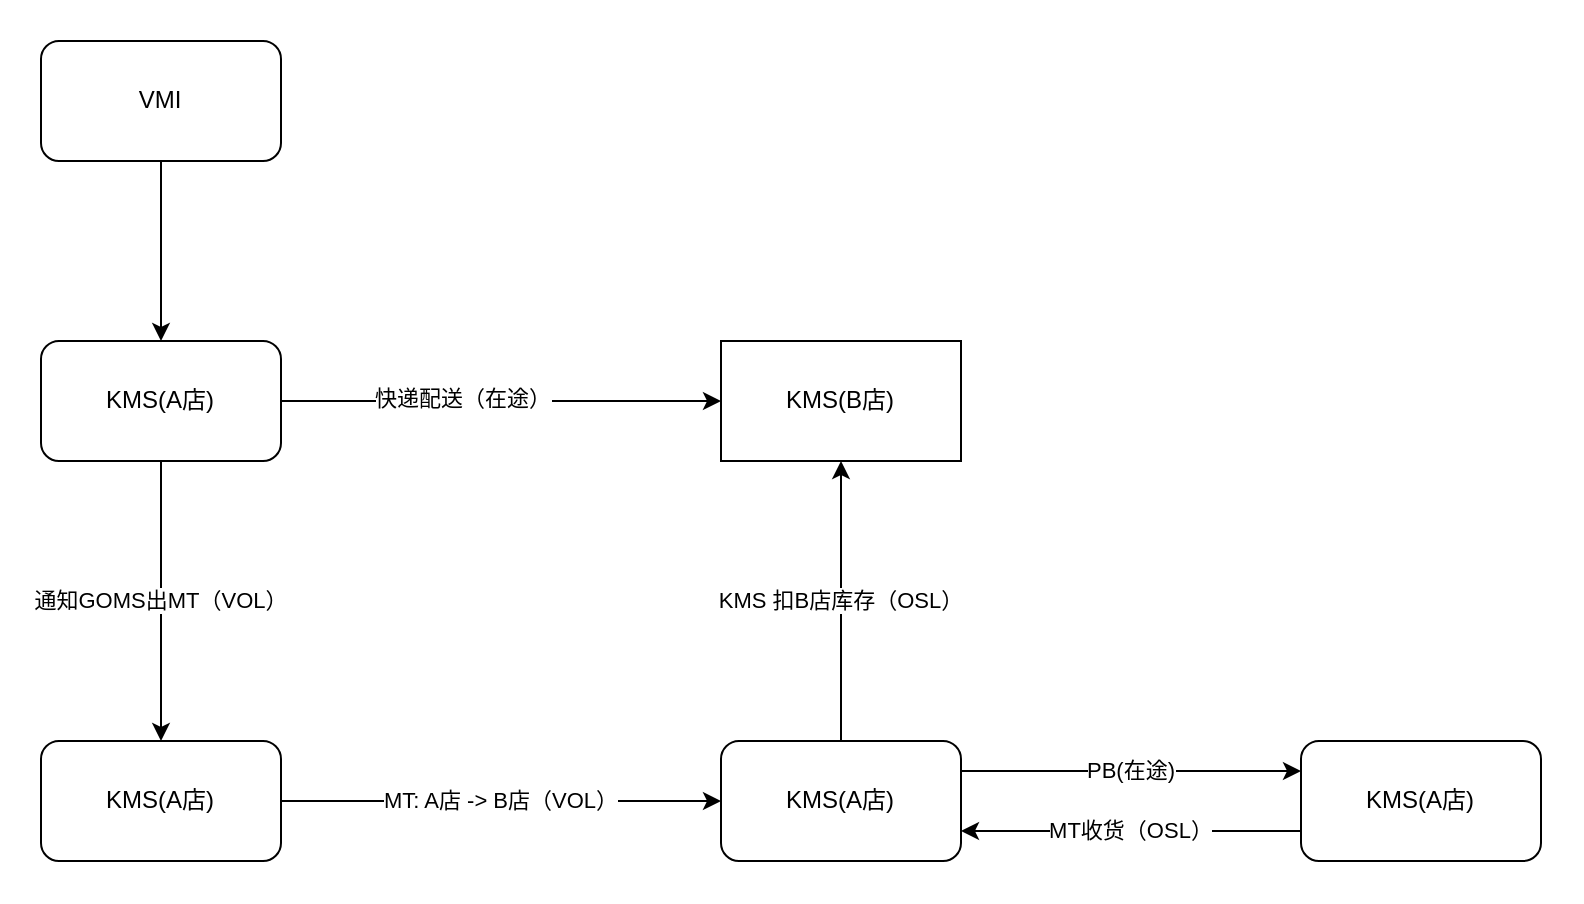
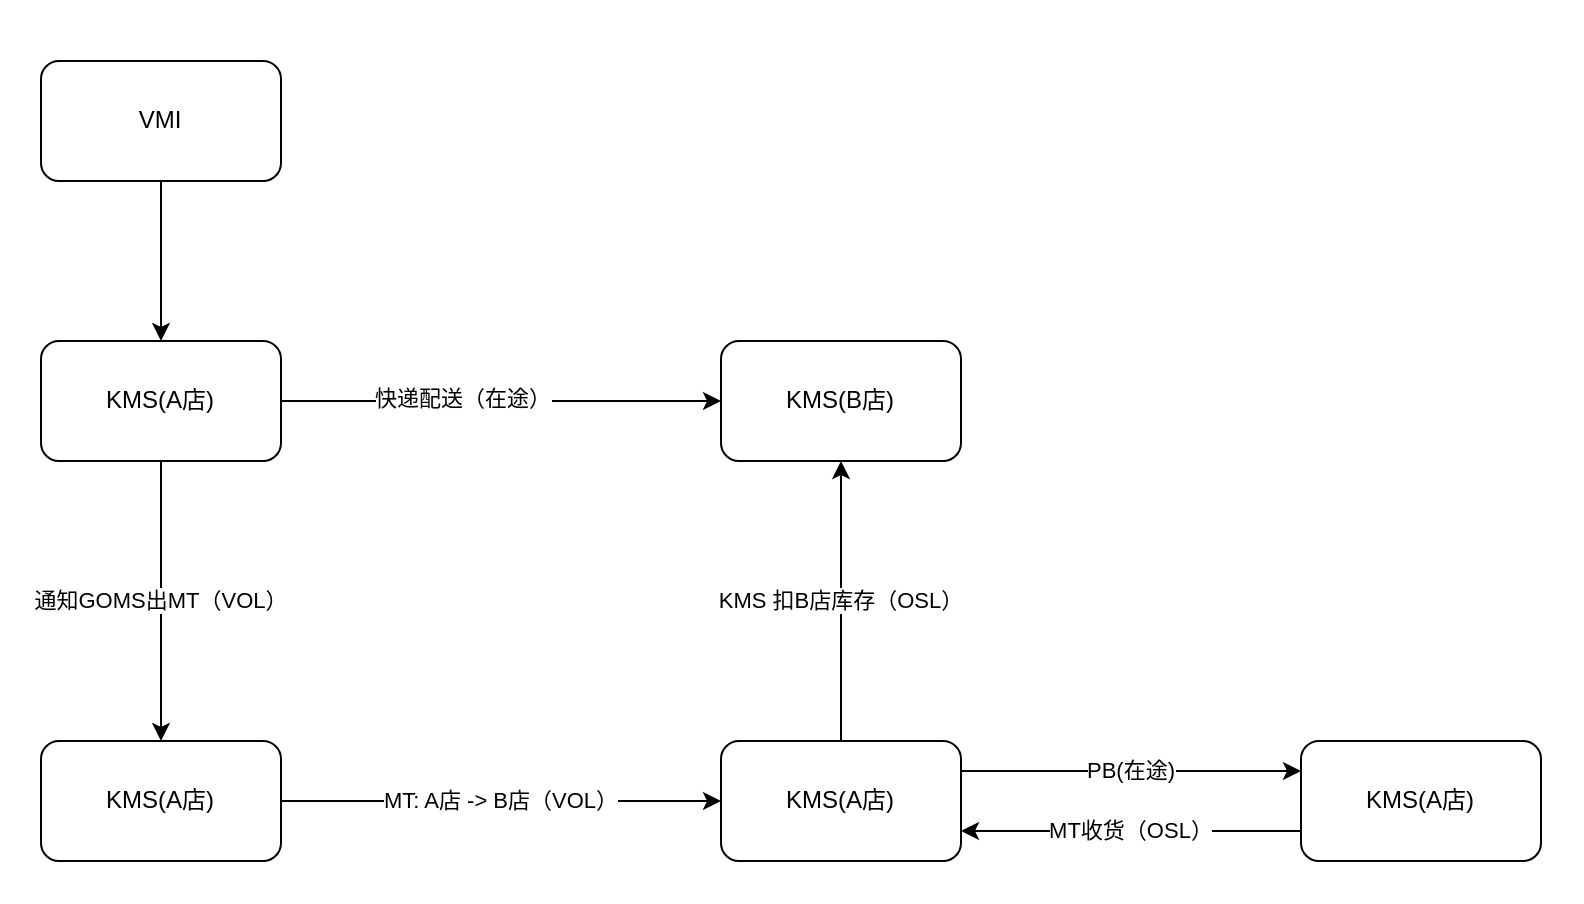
node "VMI": moved (161, 101) -> (161, 121)
node "KMS(B店)": shape rectangle -> rounded rectangle
